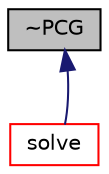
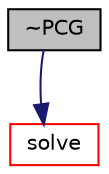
edge "solve" -> "~PCG": reversed
